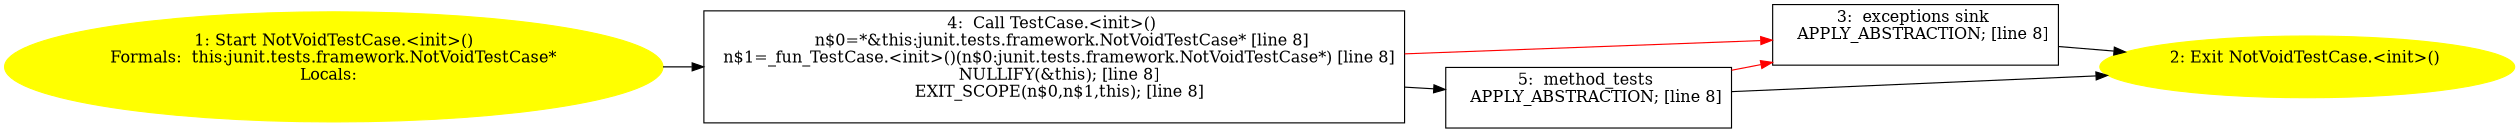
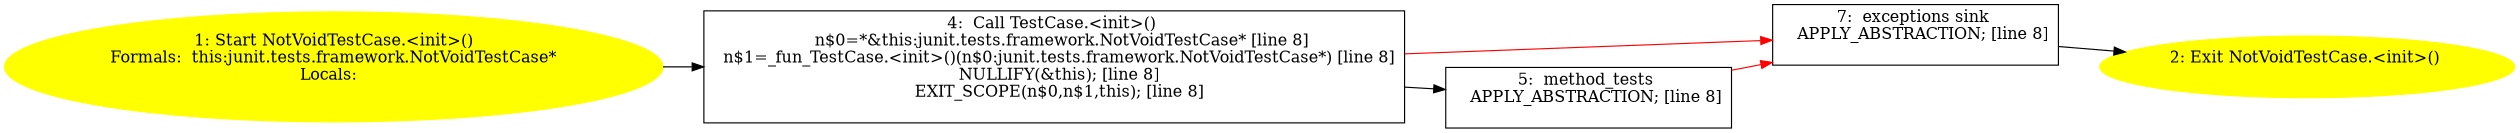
node "3:  exceptions sink APPLY_ABSTRACTION; [line 8]": label "3:  exceptions sink APPLY_ABSTRACTION; [line 8]" -> "7:  exceptions sink APPLY_ABSTRACTION; [line 8]"
edge "5:  method_tests APPLY_ABSTRACTION; [line 8]" -> "2: Exit NotVoidTestCase.<init>()": removed
